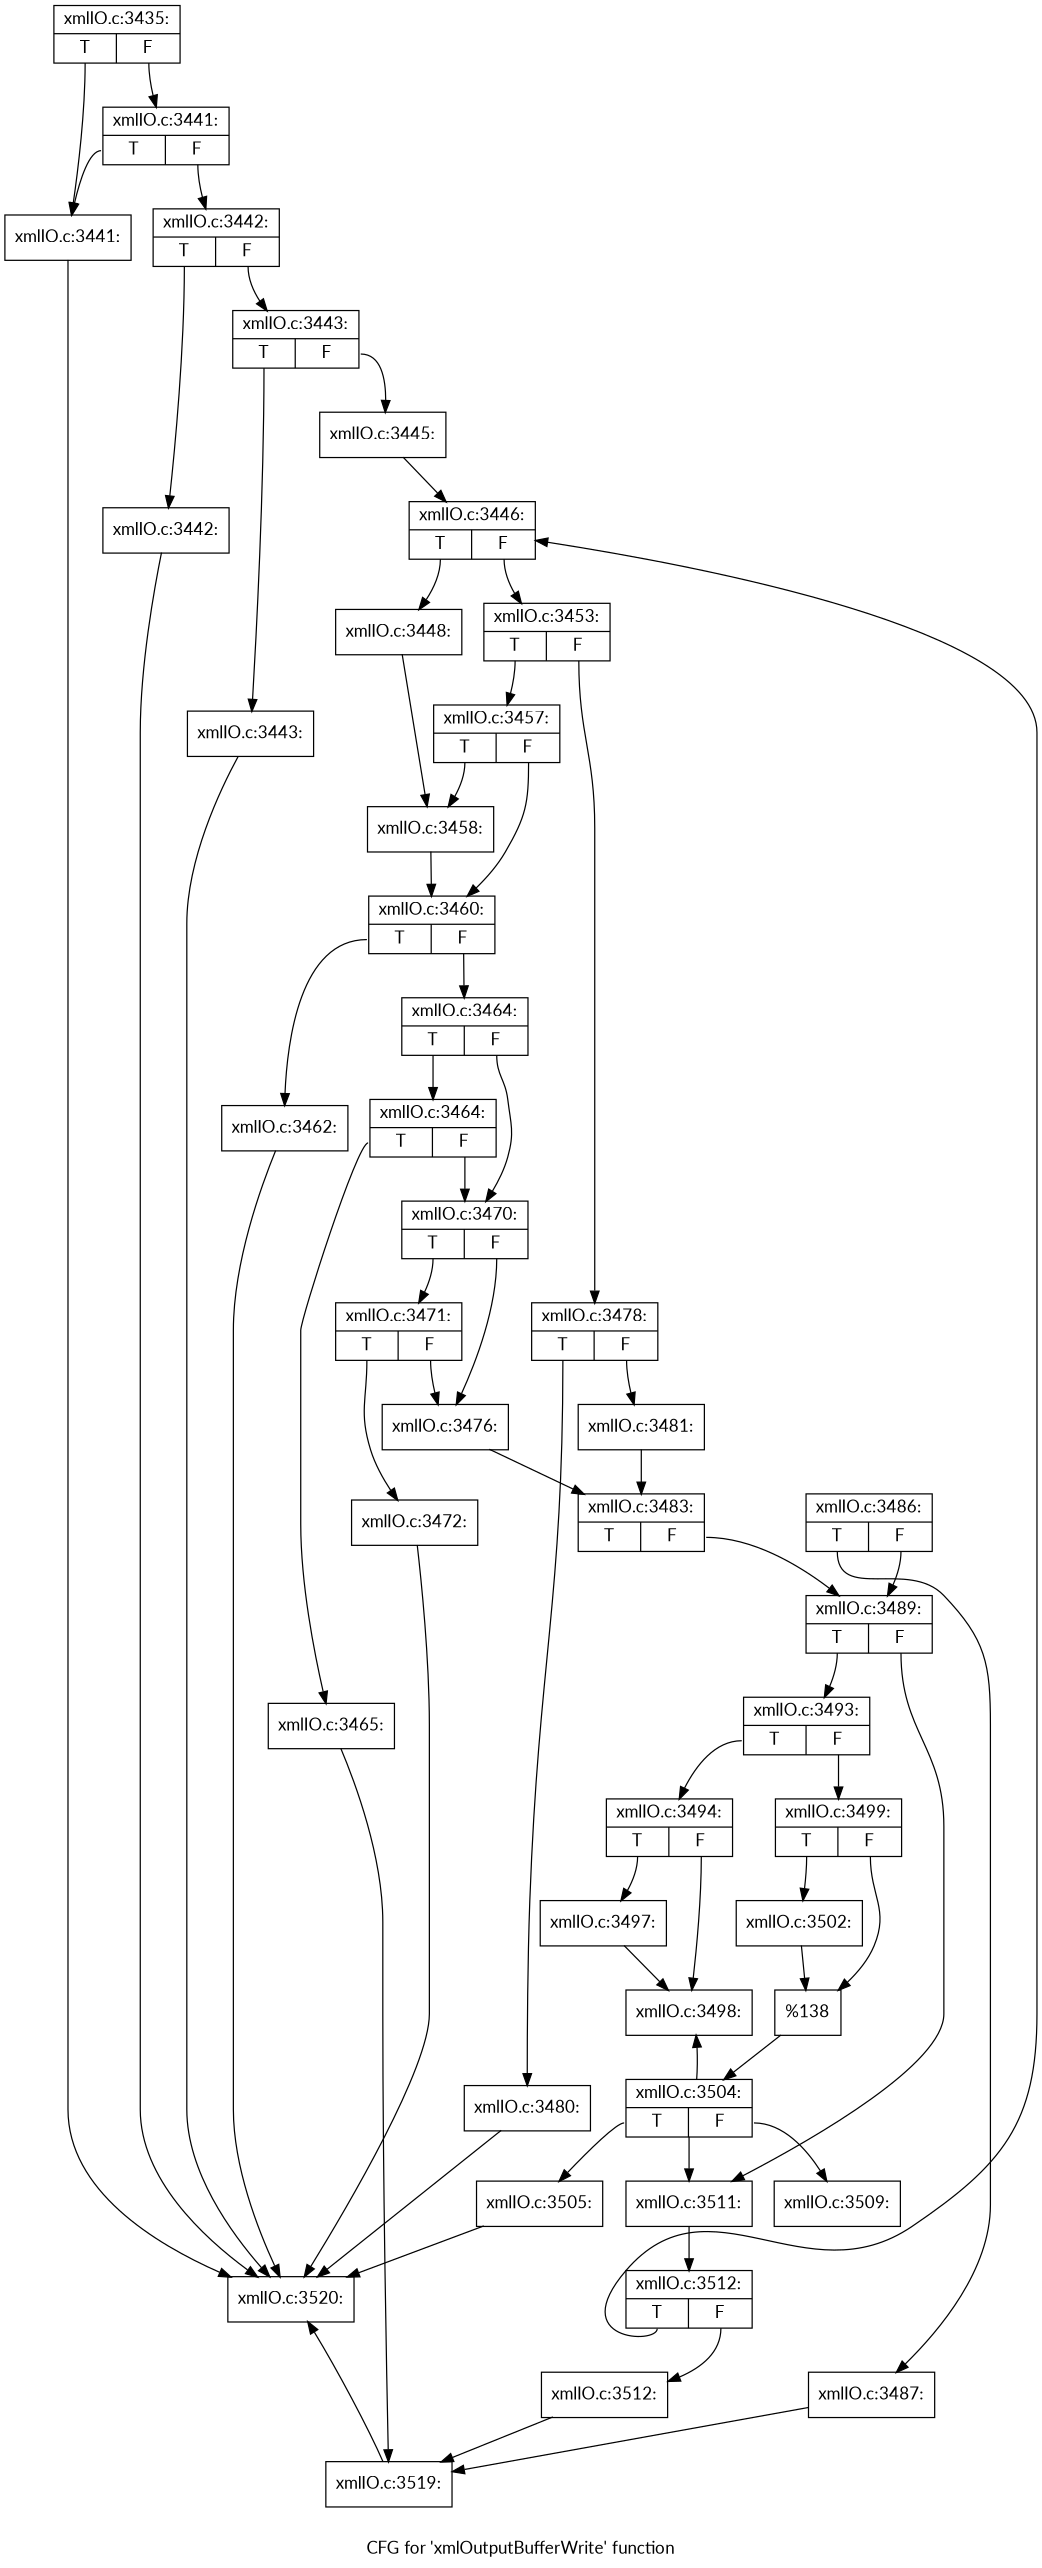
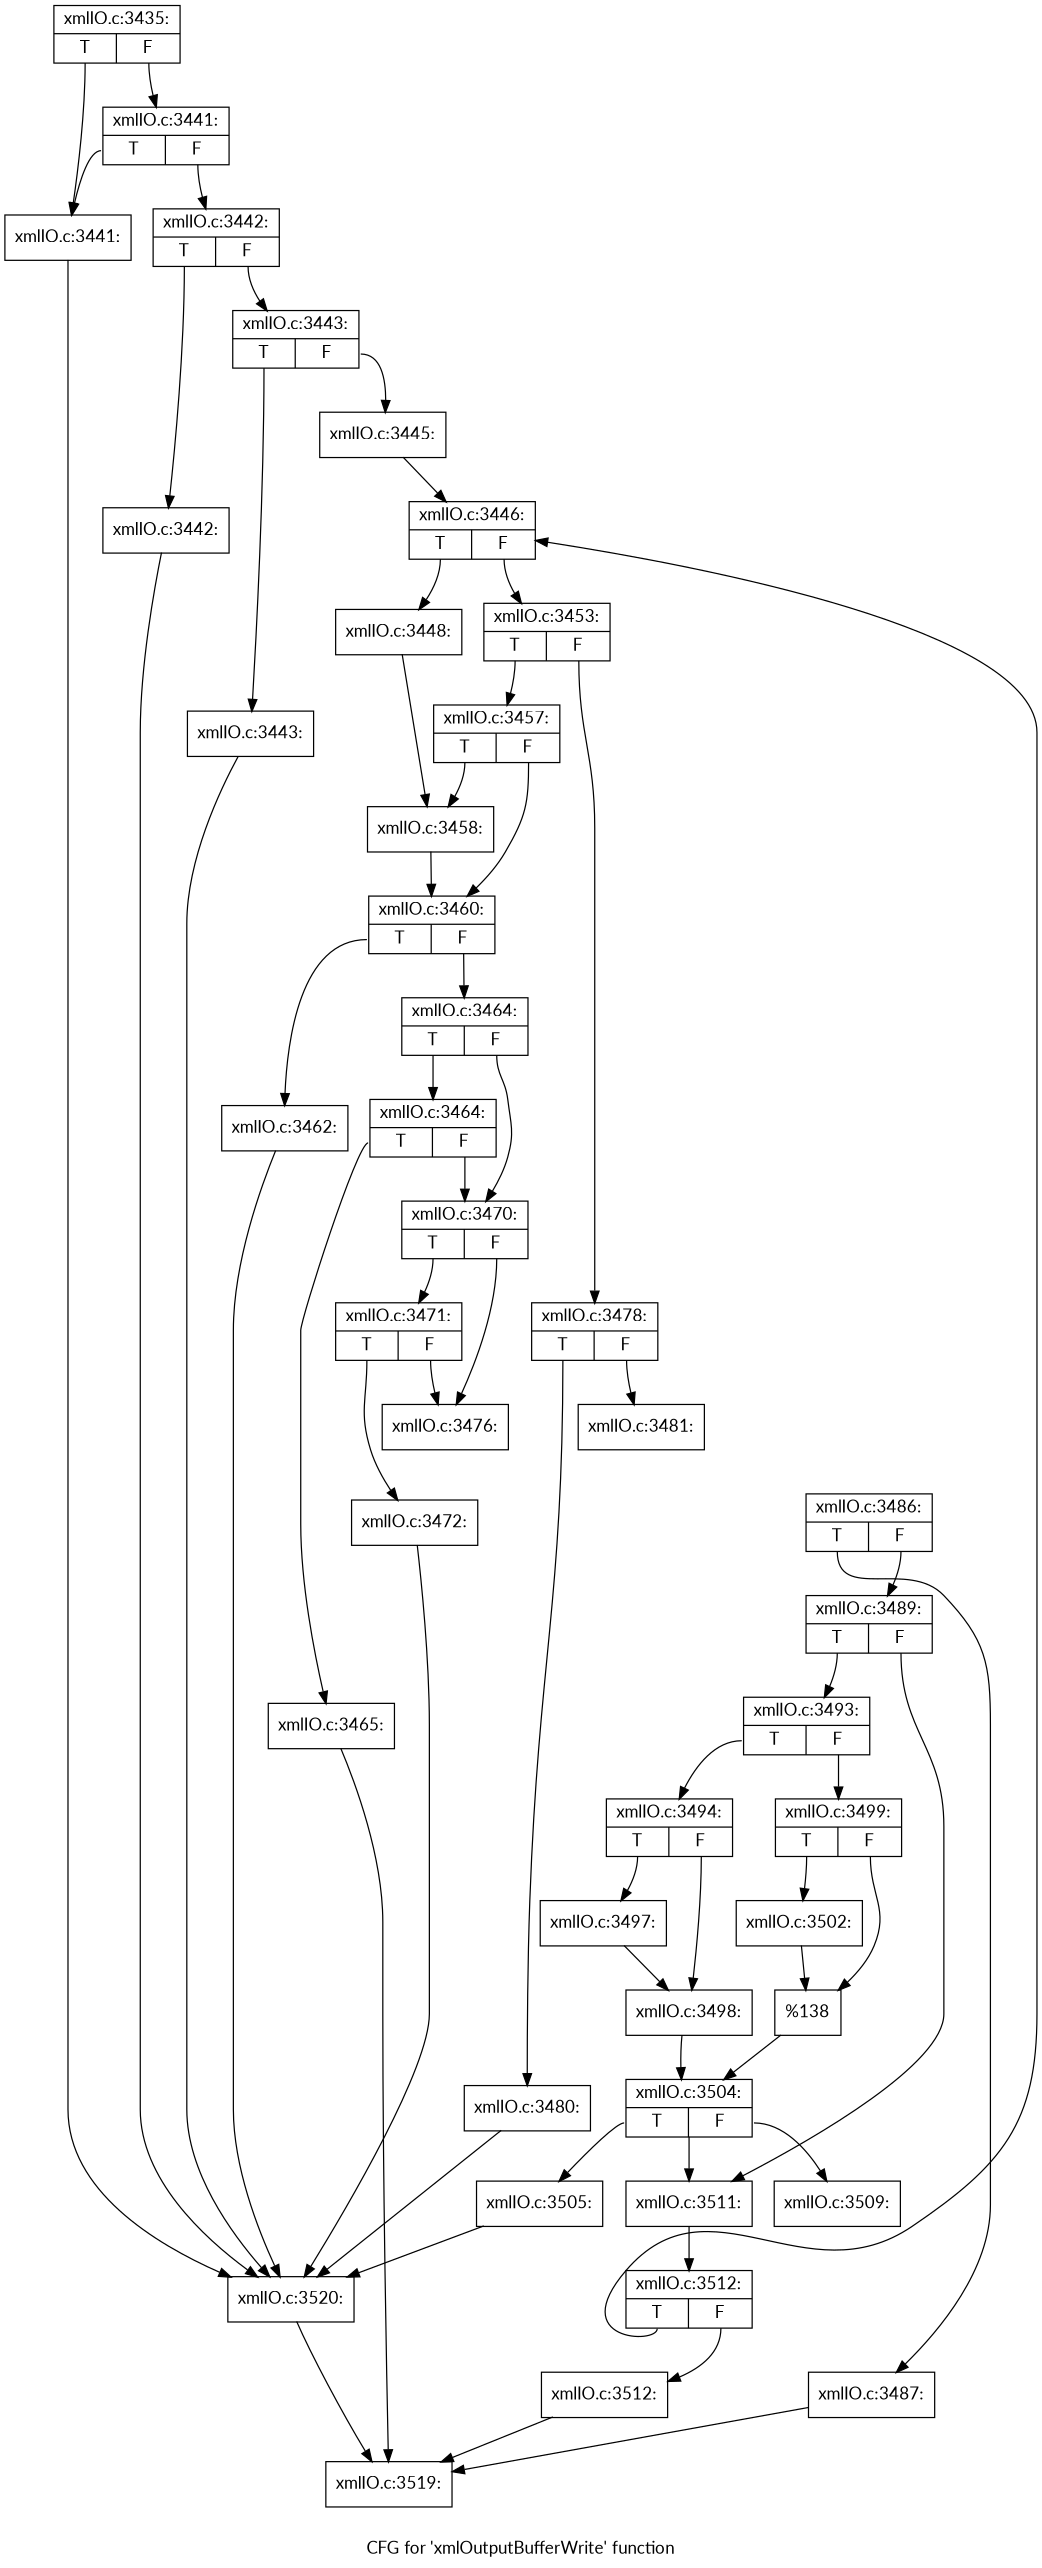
node "xmlIO.c:3483:": removed
edge "xmlIO.c:3504:" -> "xmlIO.c:3498:": reversed
edge "xmlIO.c:3519:" -> "xmlIO.c:3520:": reversed
